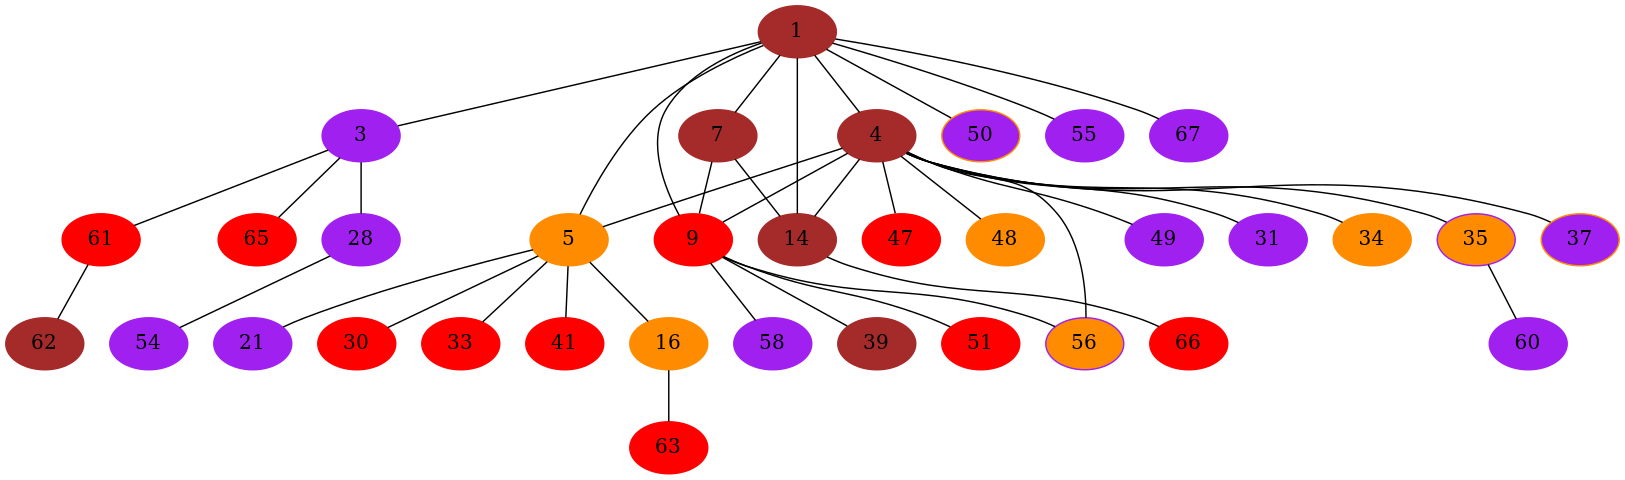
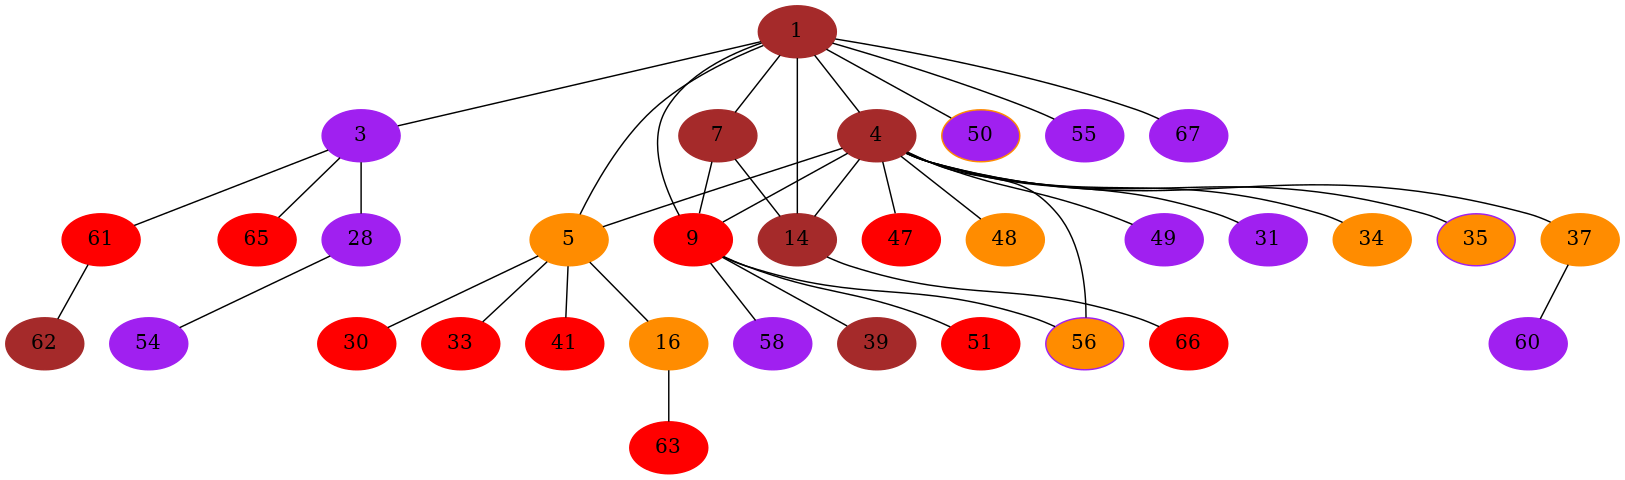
node "37": fillcolor purple -> darkorange
edge "35" -- "60": now "37" -- "60"
node "21": removed
